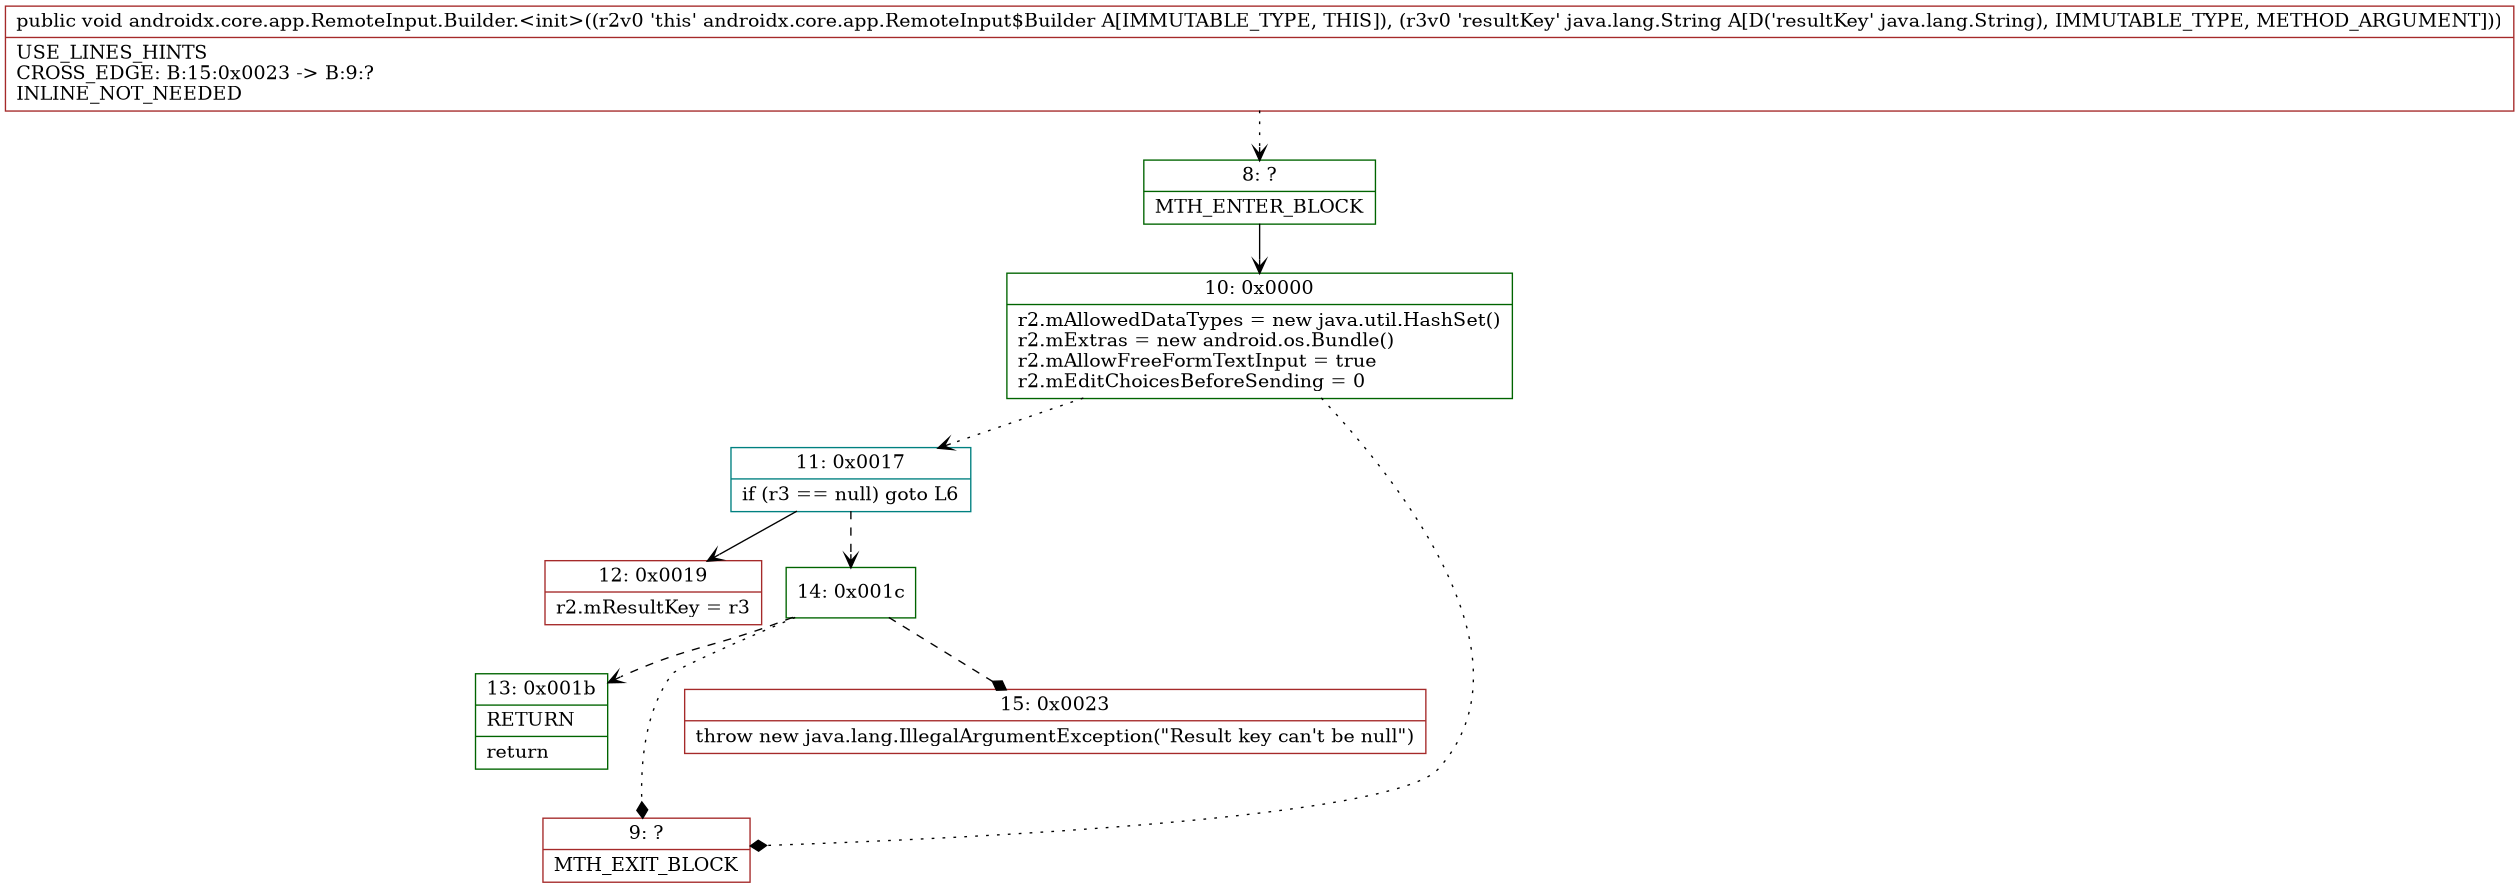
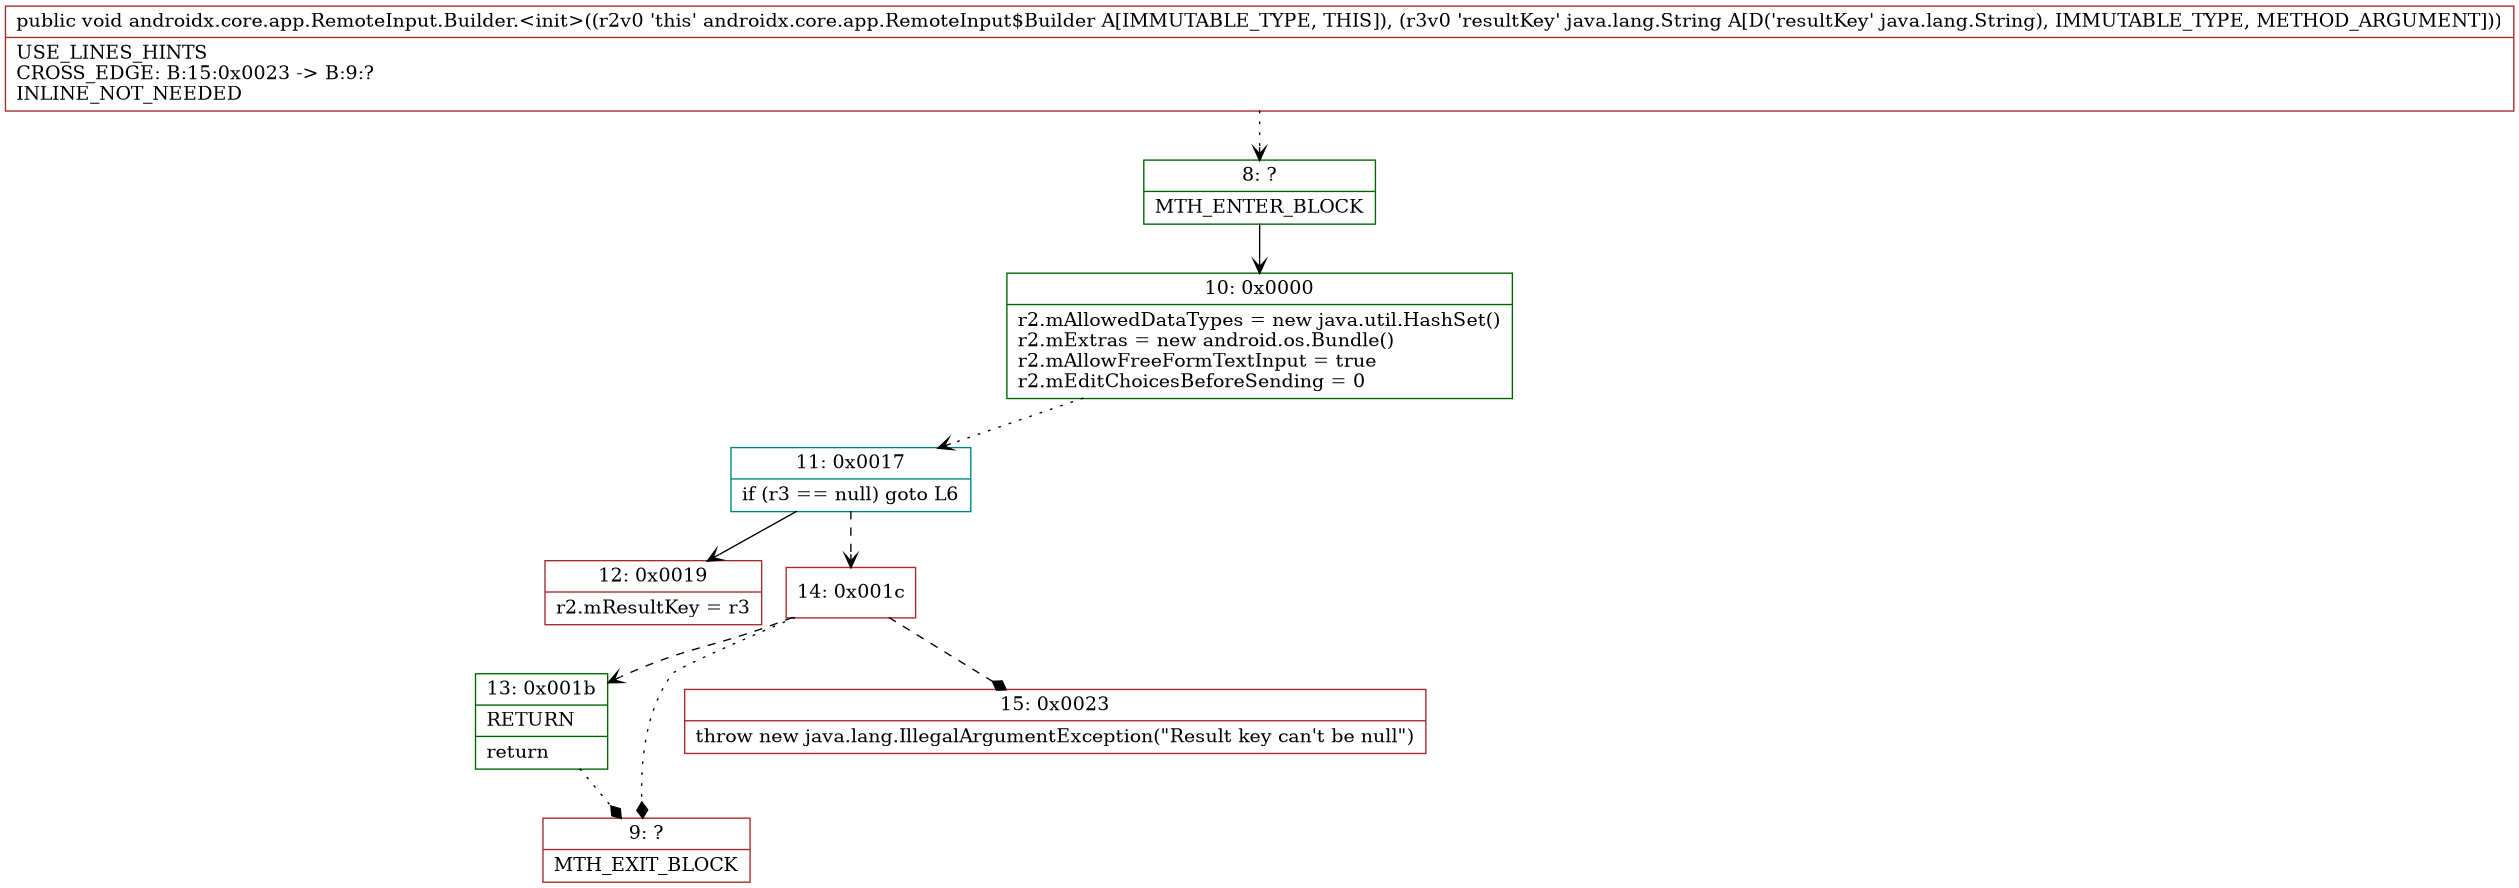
node "14: 0x001c": color darkgreen -> brown
edge "10: 0x0000" -> "9: ?": now "13: 0x001b" -> "9: ?"
